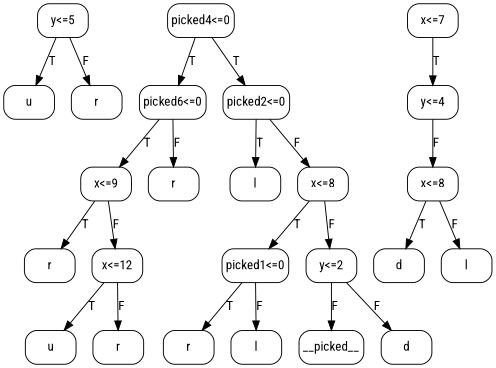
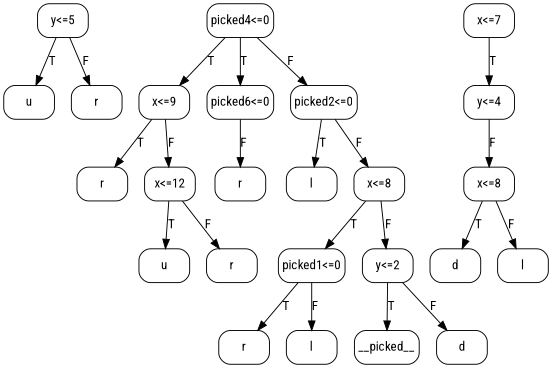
edge "picked4<=0" -> "picked2<=0": label "T" -> "F"
edge "picked6<=0" -> "x<=9": now "picked4<=0" -> "x<=9"
edge "y<=2" -> "__picked__": label "F" -> "T"
